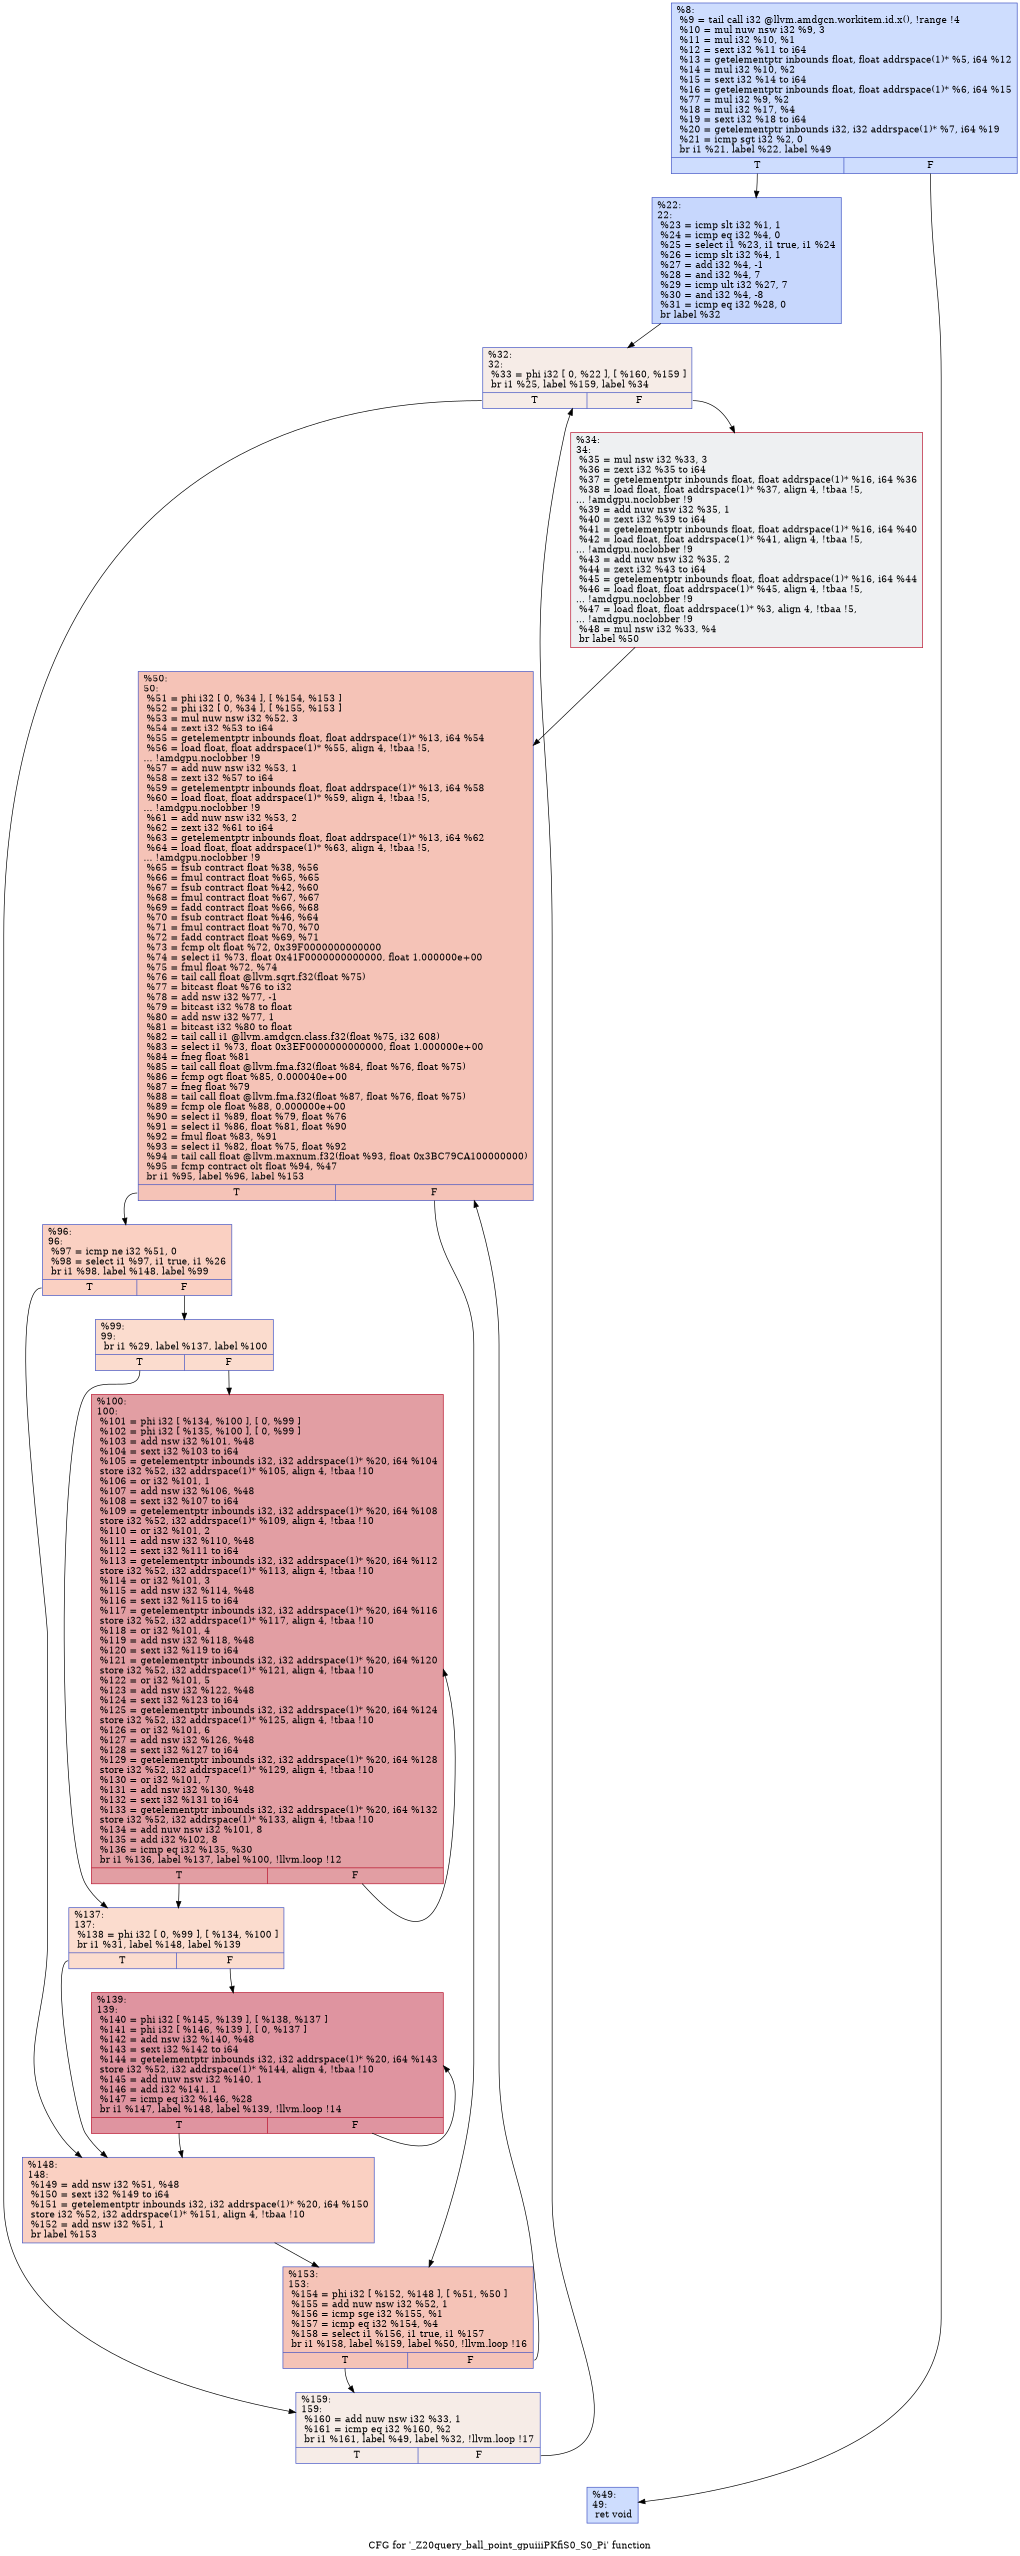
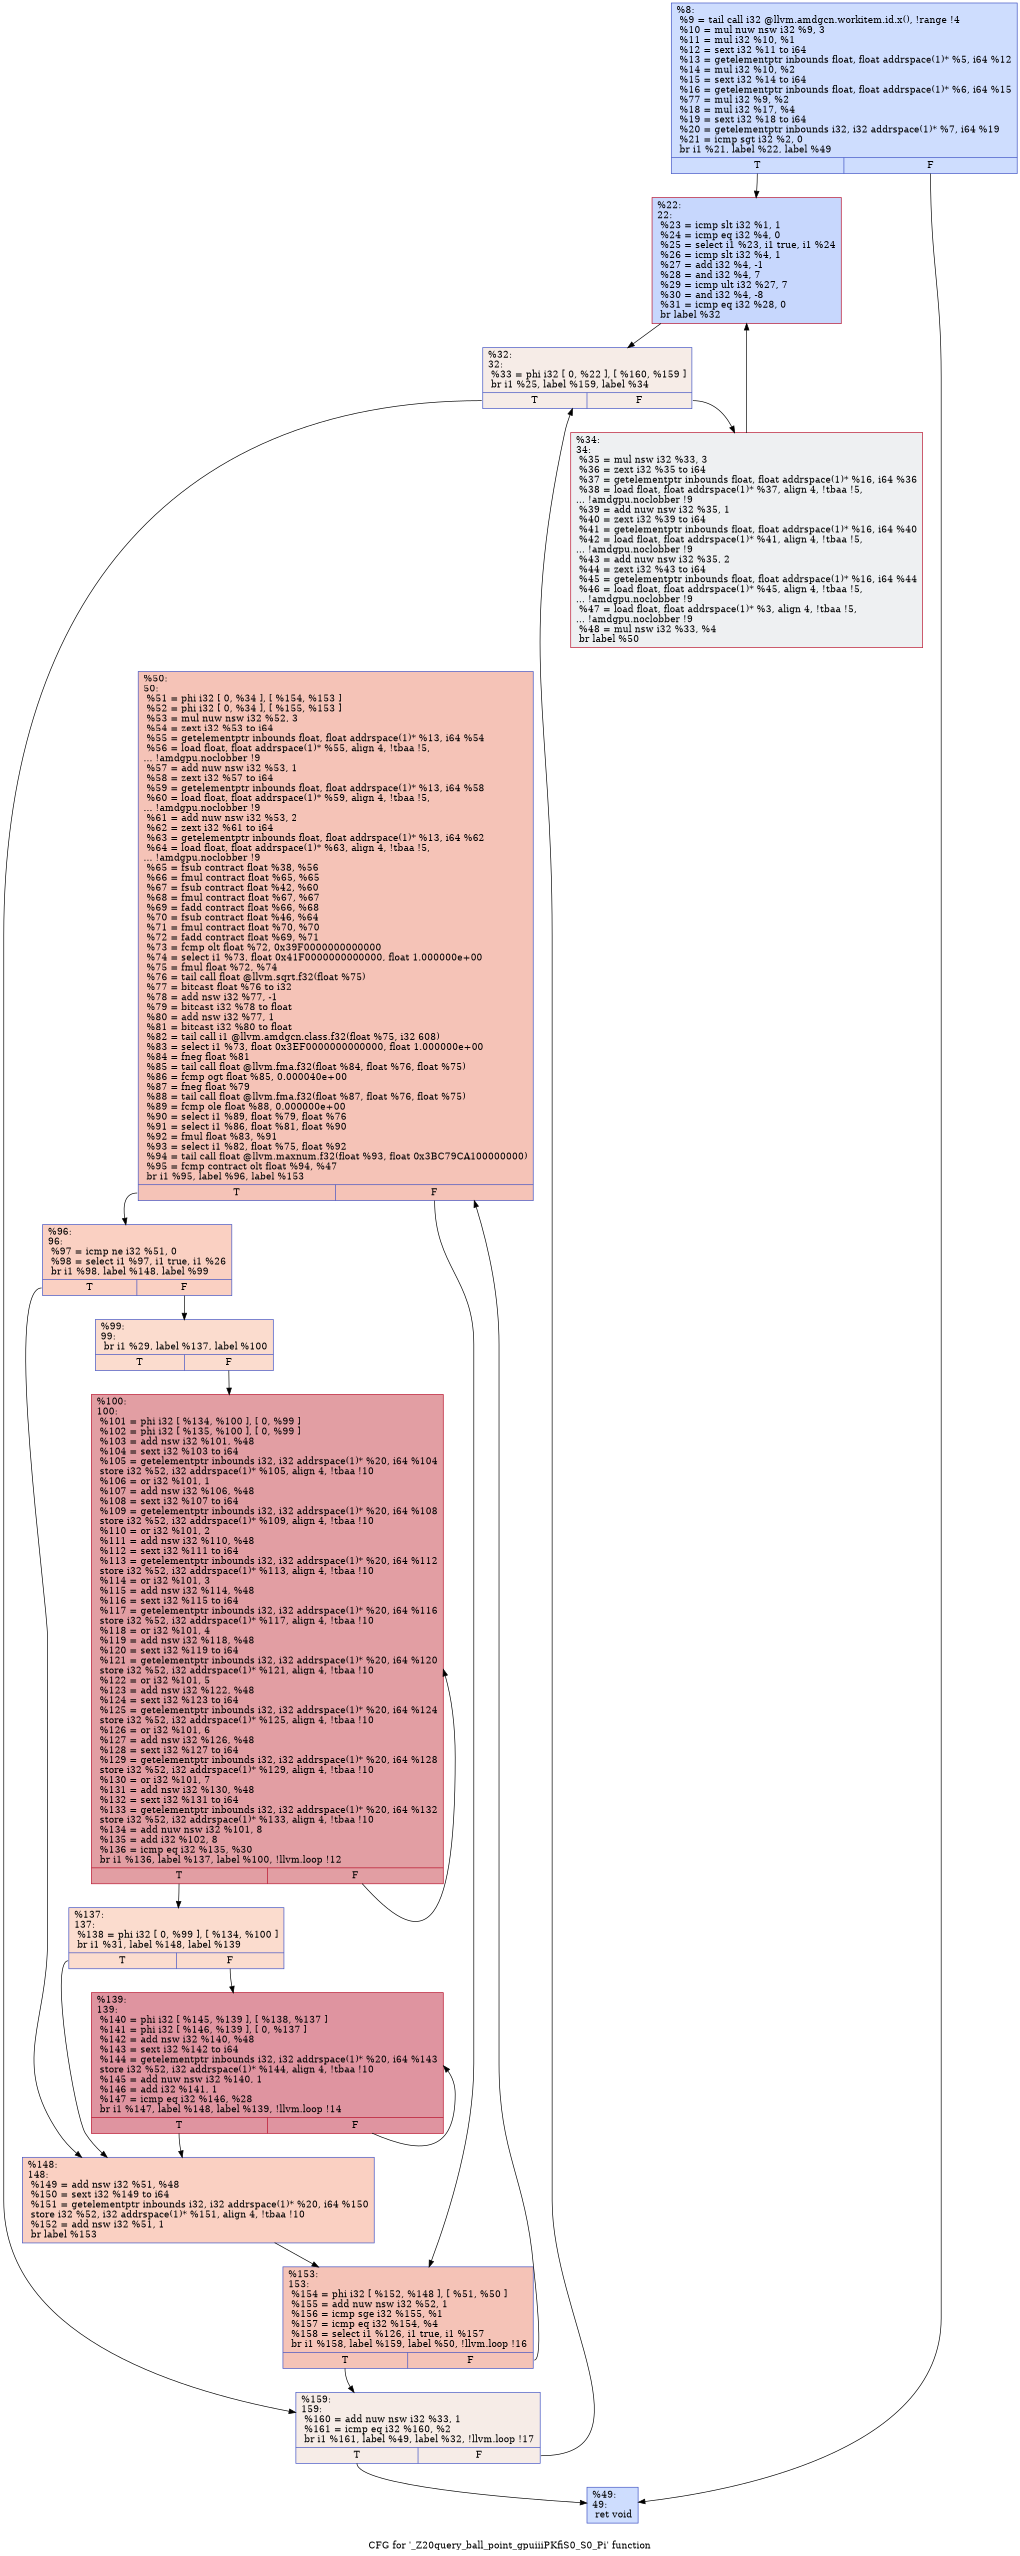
node "%22:": color #3d50c3ff -> #b70d28ff
edge "%34:" -> "%50:": now "%34:" -> "%22:"
edge "%99:" -> "%137:": removed
node "%153:": text "%158 = select i1 %156, i1 true, i1 %157" -> "%158 = select i1 %126, i1 true, i1 %157"
edge "%159:" -> "%49:": added
